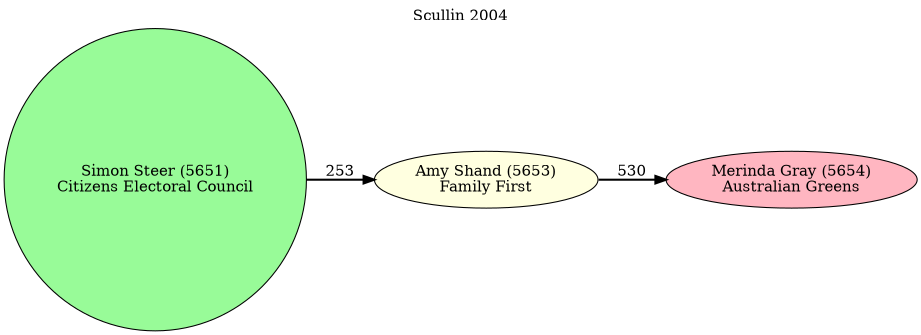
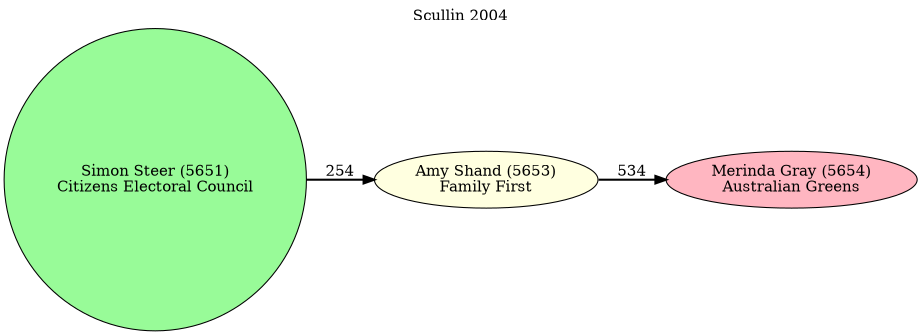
edge "Simon Steer (5651) Citizens Electoral Council" -> "Amy Shand (5653) Family First": label "253" -> "254"
edge "Amy Shand (5653) Family First" -> "Merinda Gray (5654) Australian Greens": label "530" -> "534"
